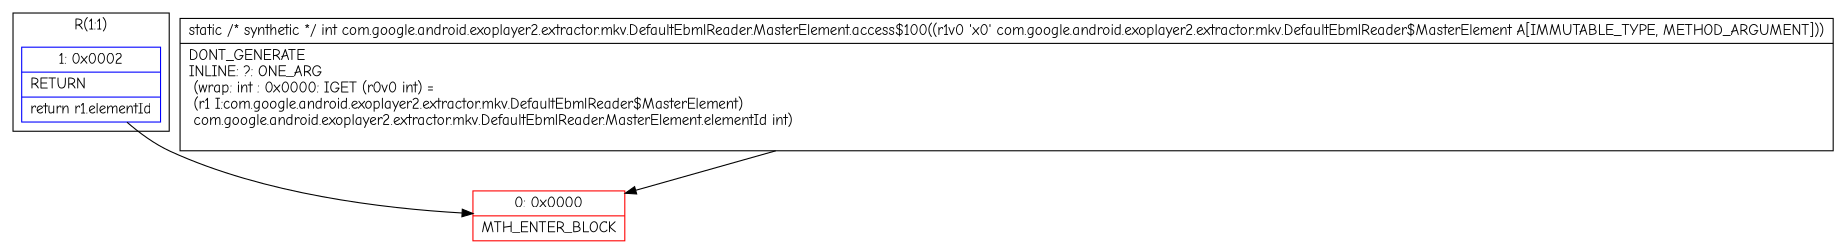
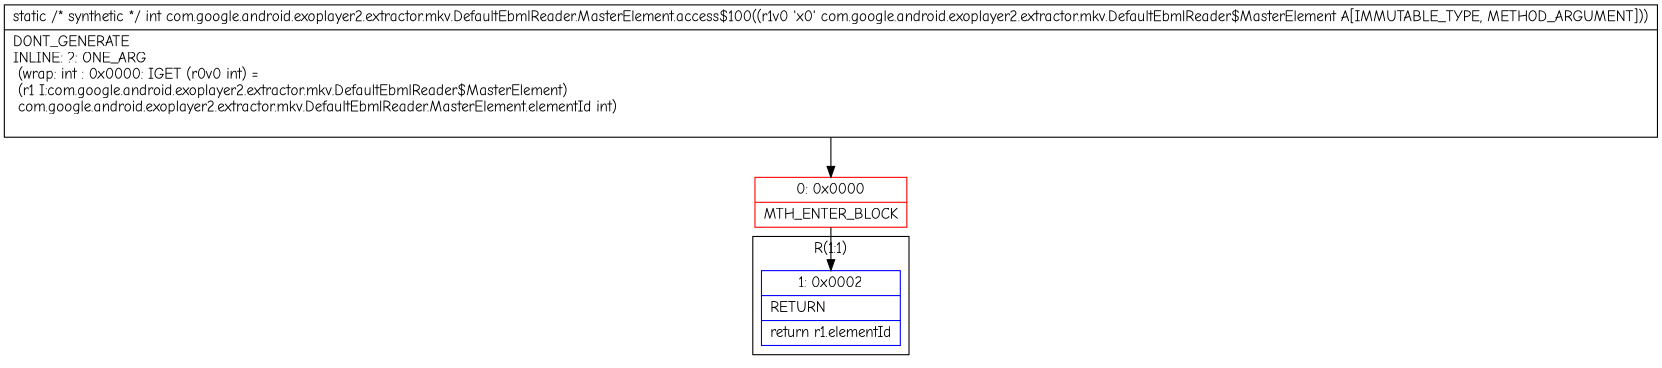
edge "1: 0x0002" -> "0: 0x0000": reversed
